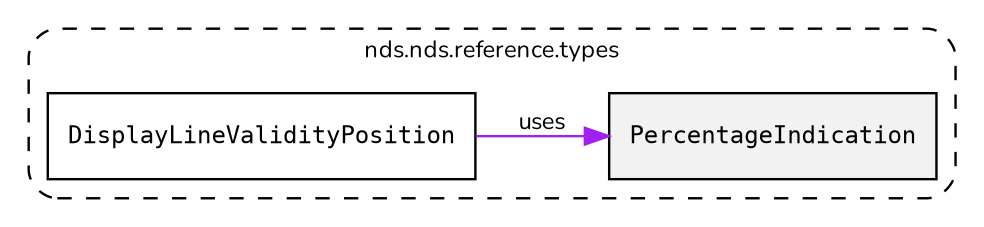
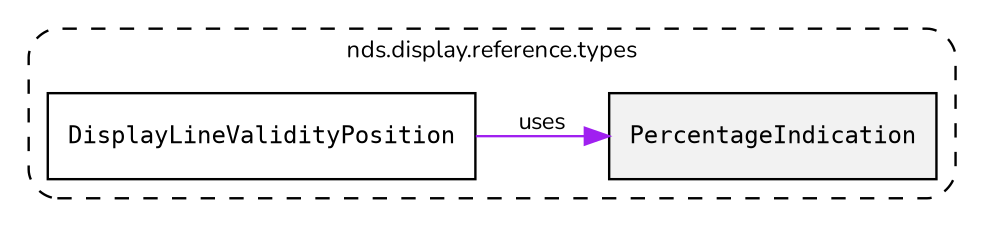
cluster "nds.nds.reference.types": label "nds.nds.reference.types" -> "nds.display.reference.types"
